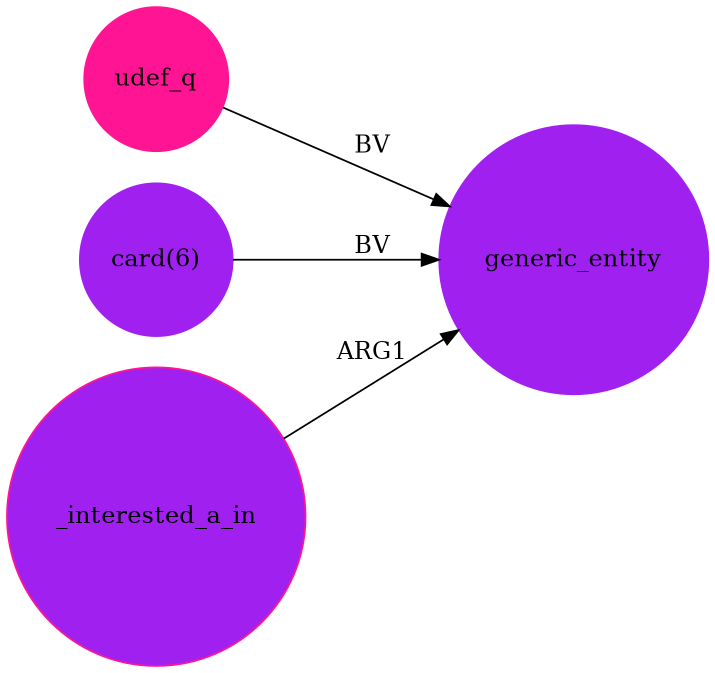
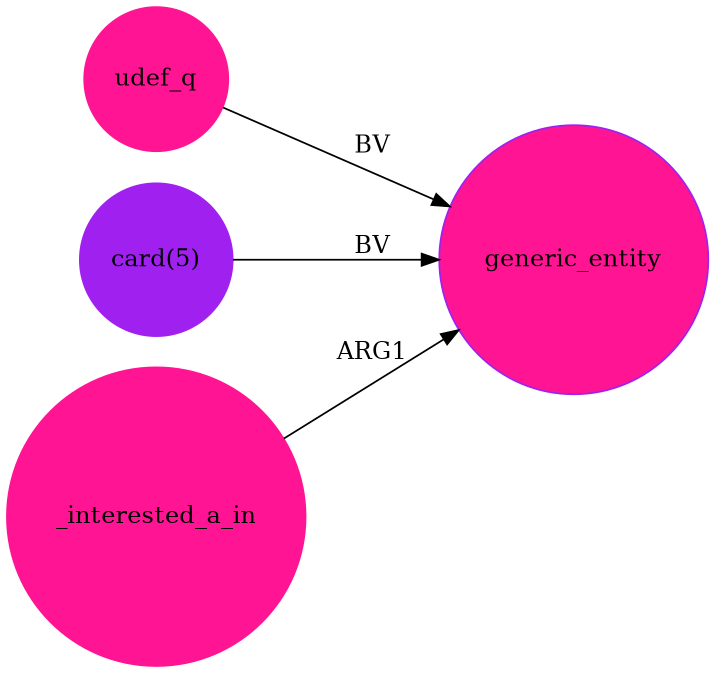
node "card(6)": label "card(6)" -> "card(5)"
node "generic_entity": fillcolor purple -> deeppink
node "_interested_a_in": fillcolor purple -> deeppink
